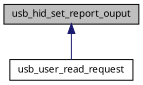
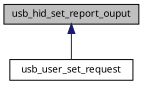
node "usb_user_read_request": label "usb_user_read_request" -> "usb_user_set_request"
